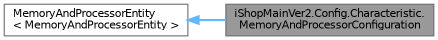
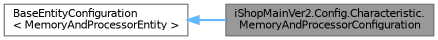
node "MemoryAndProcessorEntity < MemoryAndProcessorEntity >": label "MemoryAndProcessorEntity < MemoryAndProcessorEntity >" -> "BaseEntityConfiguration < MemoryAndProcessorEntity >"
